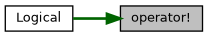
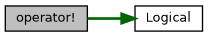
edge "Logical" -> "operator!": reversed
